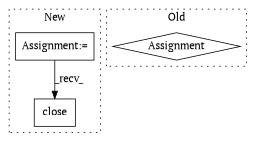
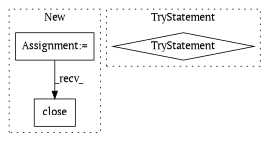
cluster "Old": label "Old" -> "TryStatement"
node "Assignment": label "Assignment" -> "TryStatement"
